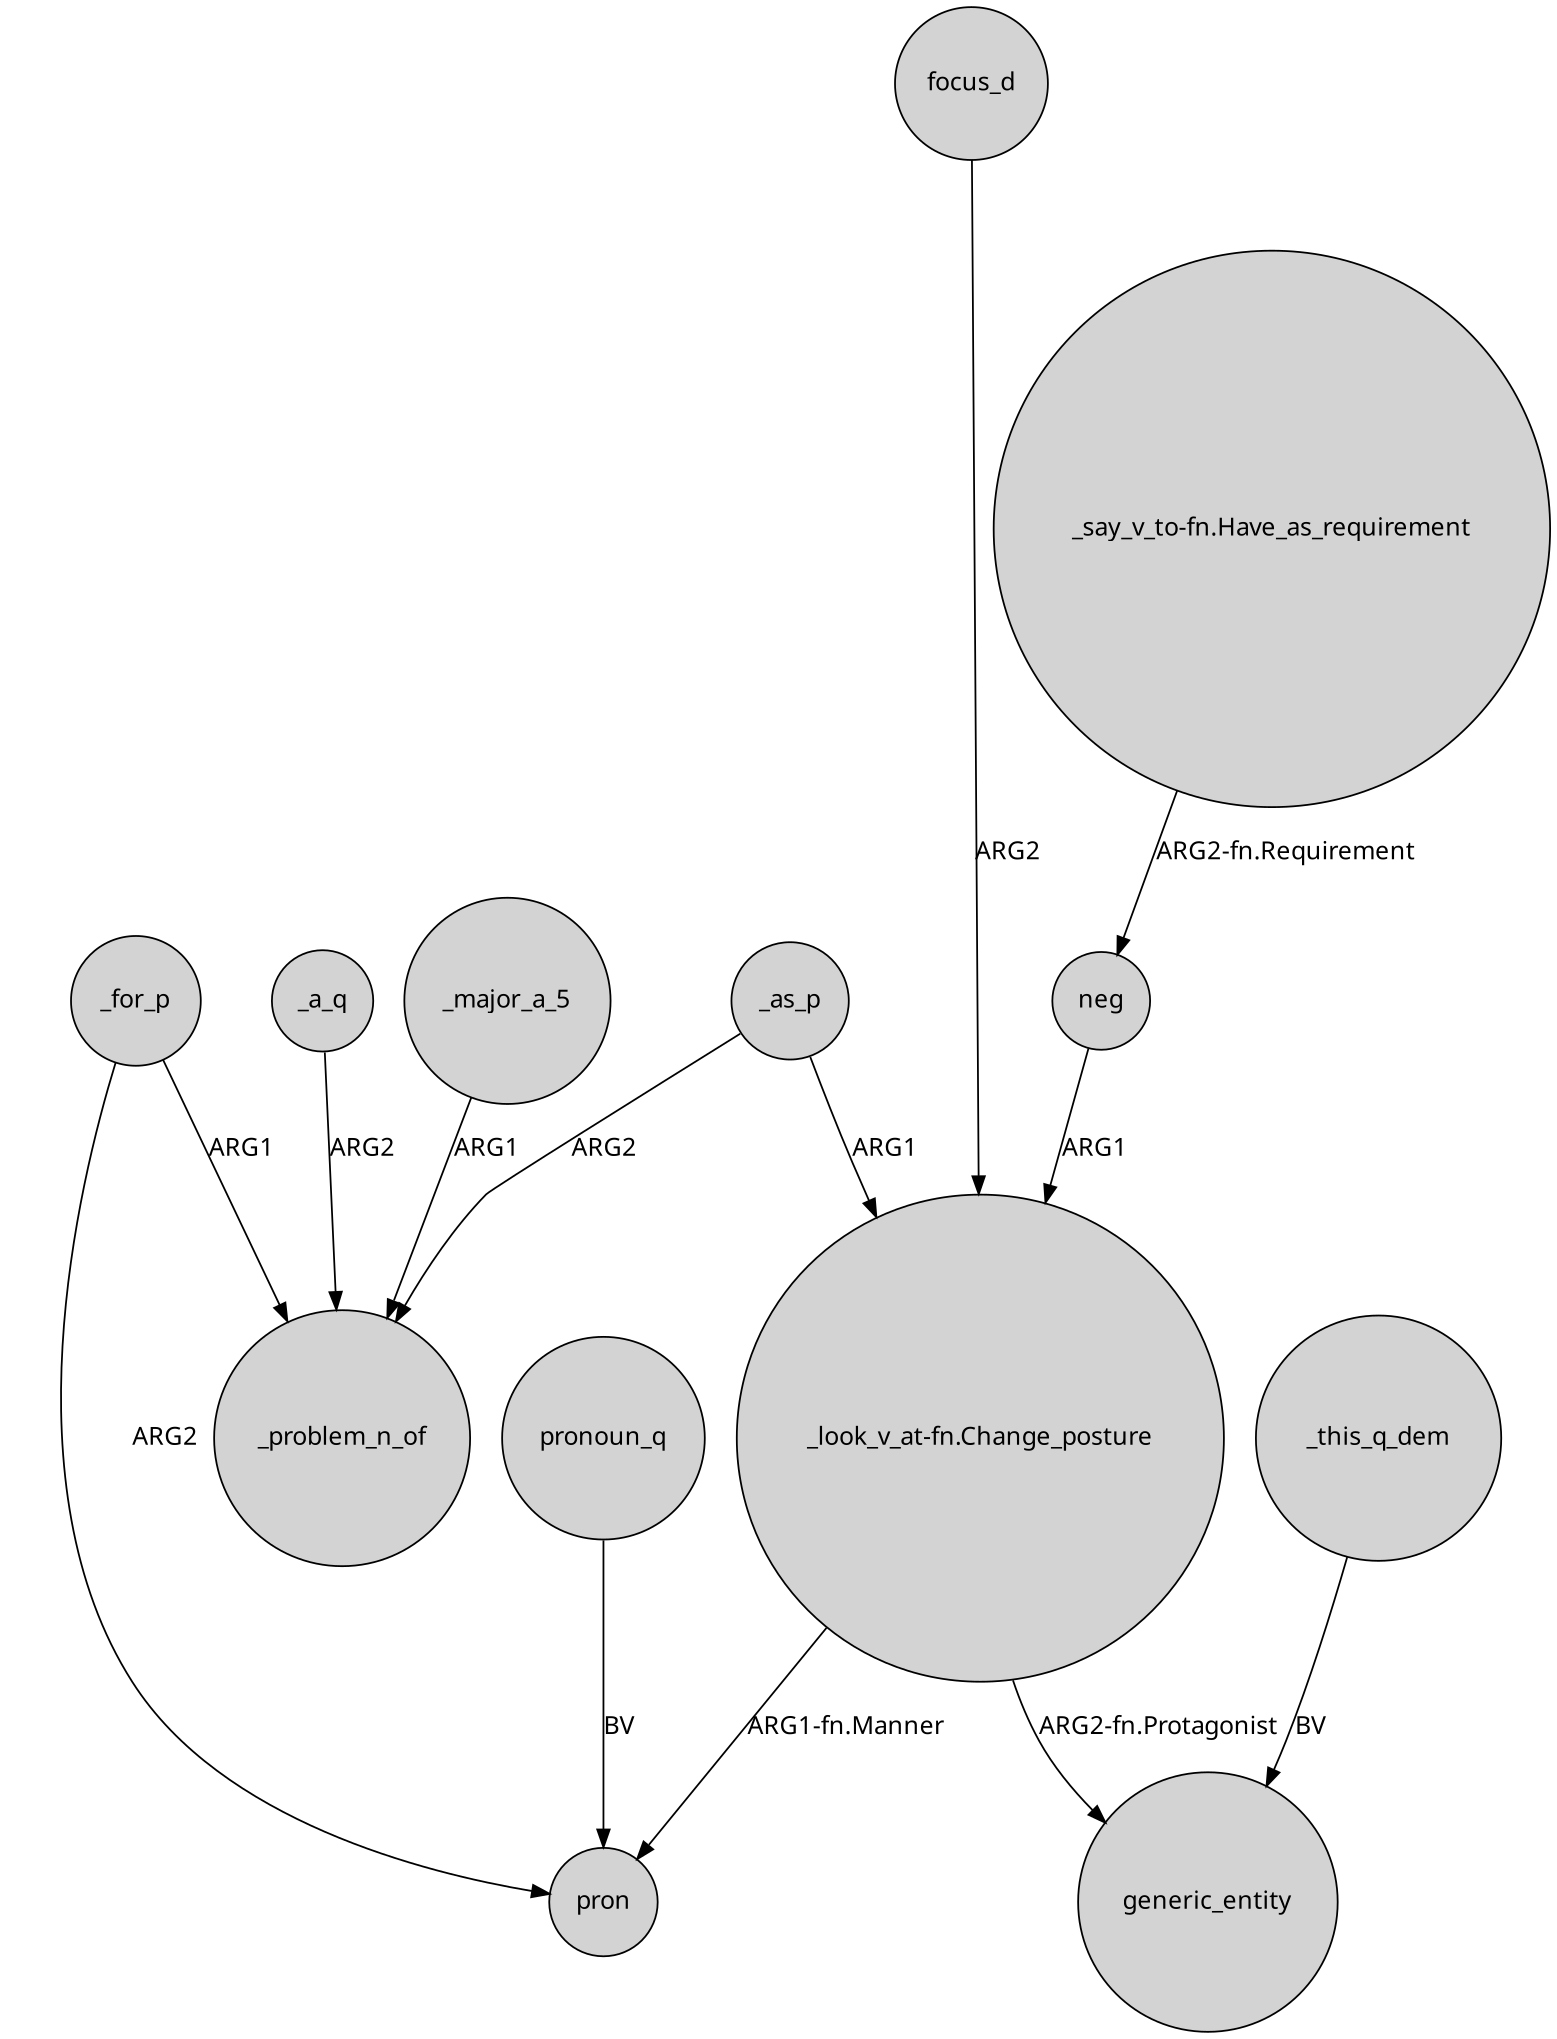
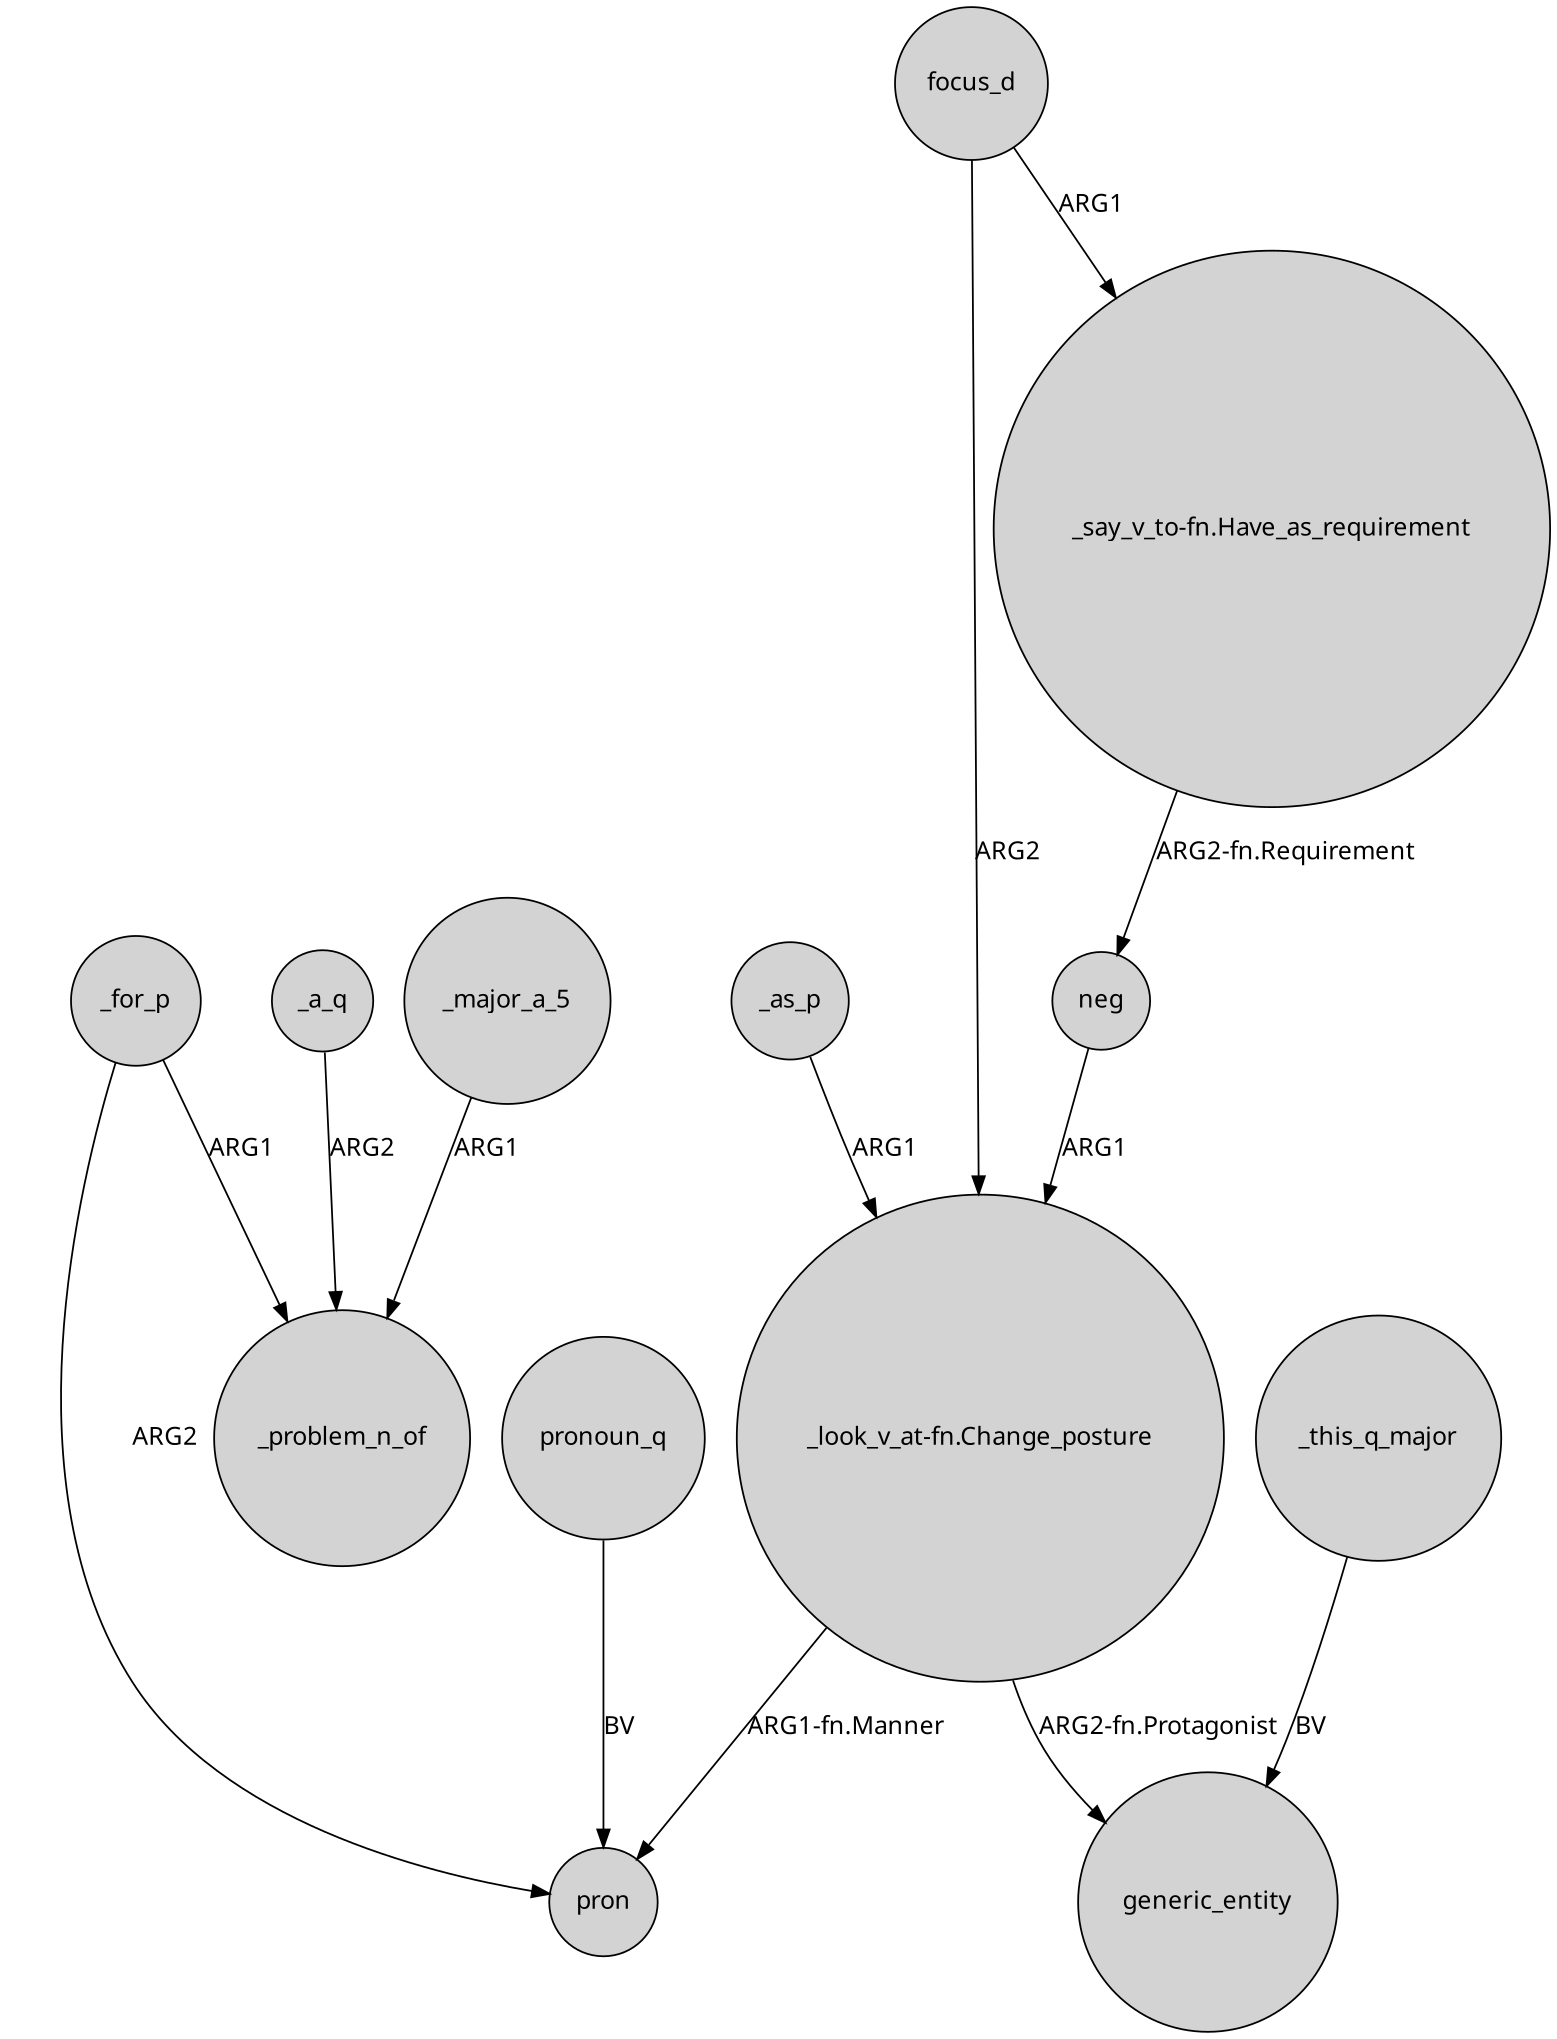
edge "focus_d" -> "_say_v_to-fn.Have_as_requirement": added, label "ARG1"
edge "_as_p" -> "_problem_n_of": removed, label "ARG2"
node "_this_q_dem": label "_this_q_dem" -> "_this_q_major"
